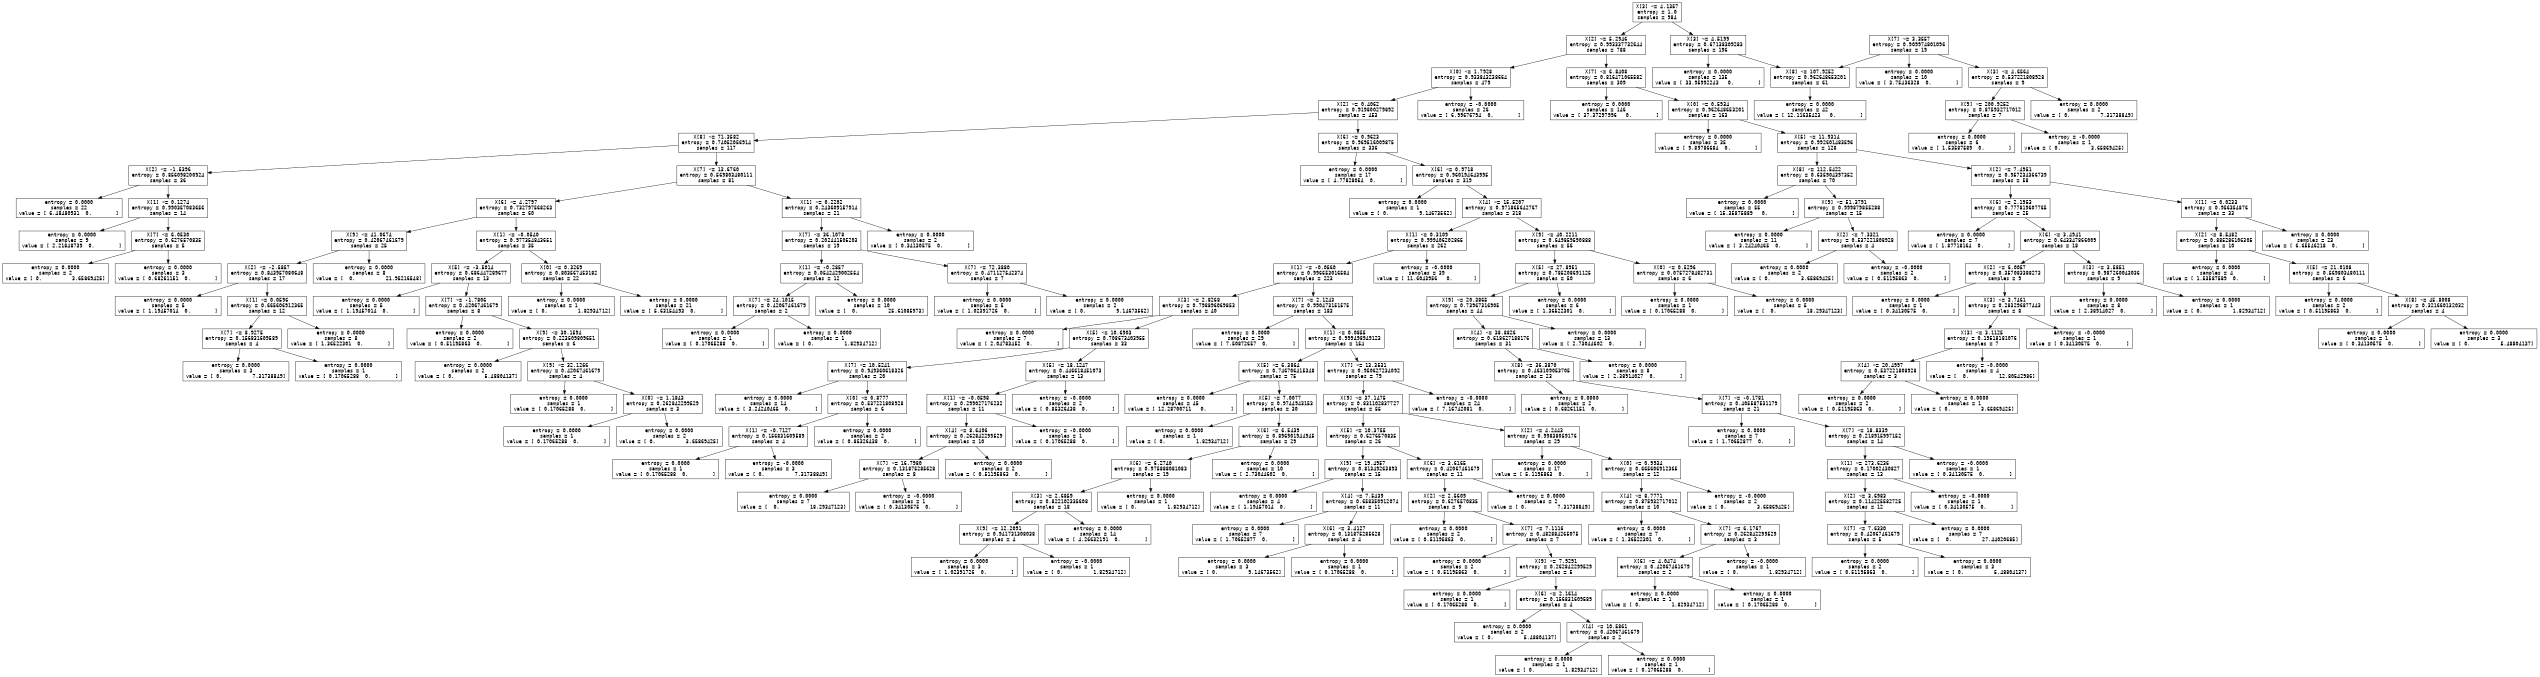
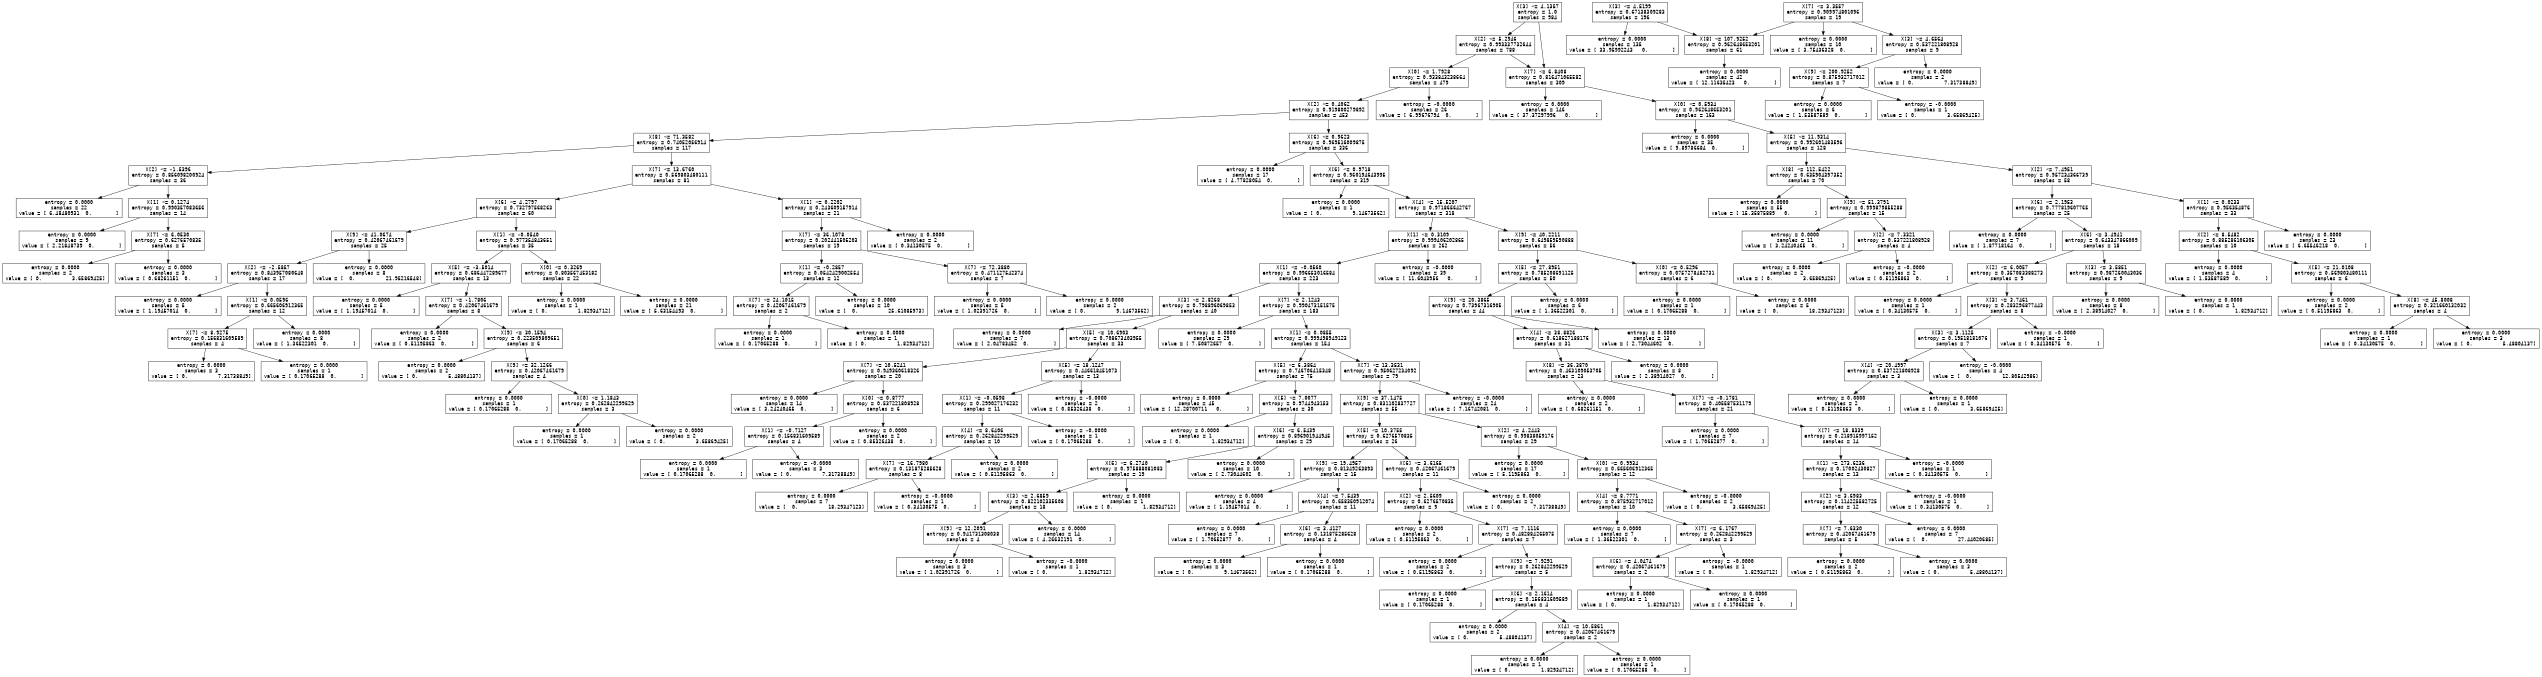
edge "X[3] <= 4.1357 entropy = 1.0 samples = 984" -> "X[3] <= 4.5199 entropy = 0.67138309283 samples = 196": now "X[3] <= 4.1357 entropy = 1.0 samples = 984" -> "X[7] <= 6.8408 entropy = 0.816471065582 samples = 309"
